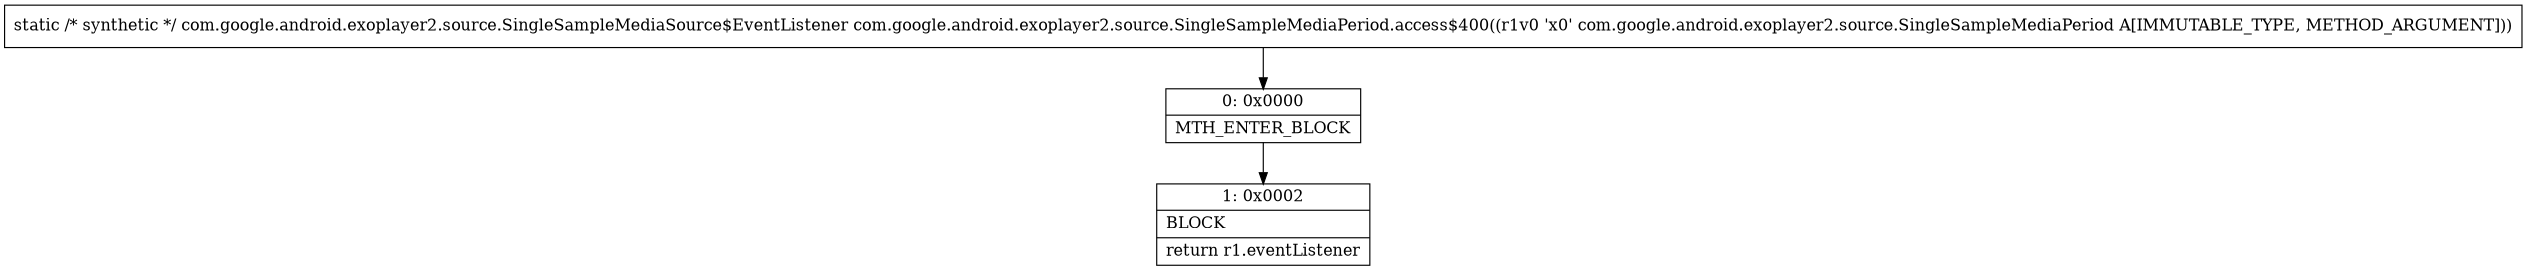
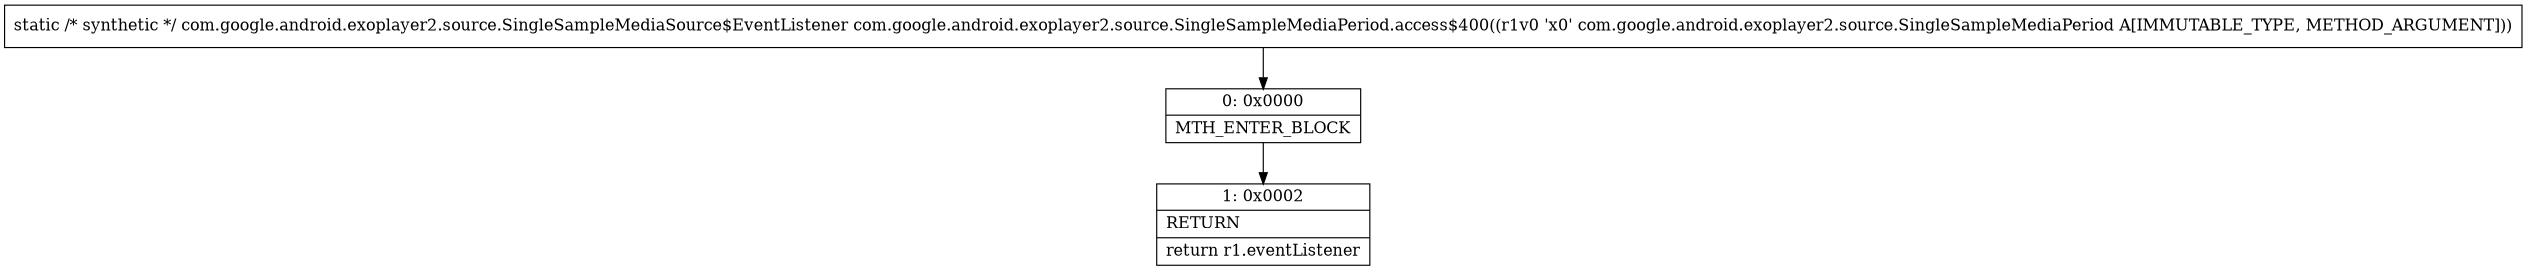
node "1: 0x0002": text "BLOCK" -> "RETURN"
